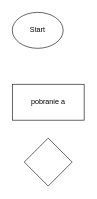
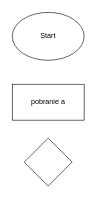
node "Start": size 51x36 -> 72x48
